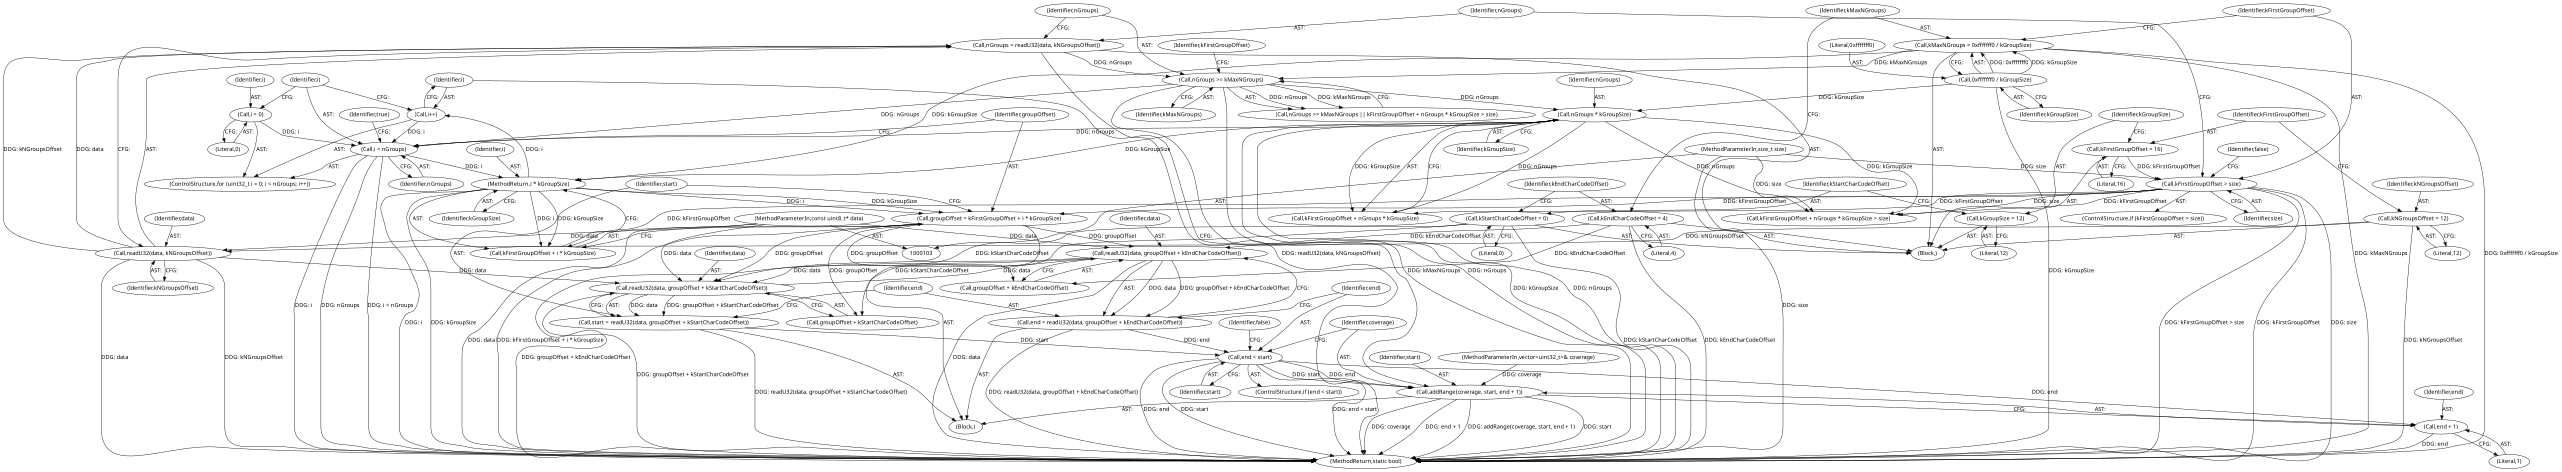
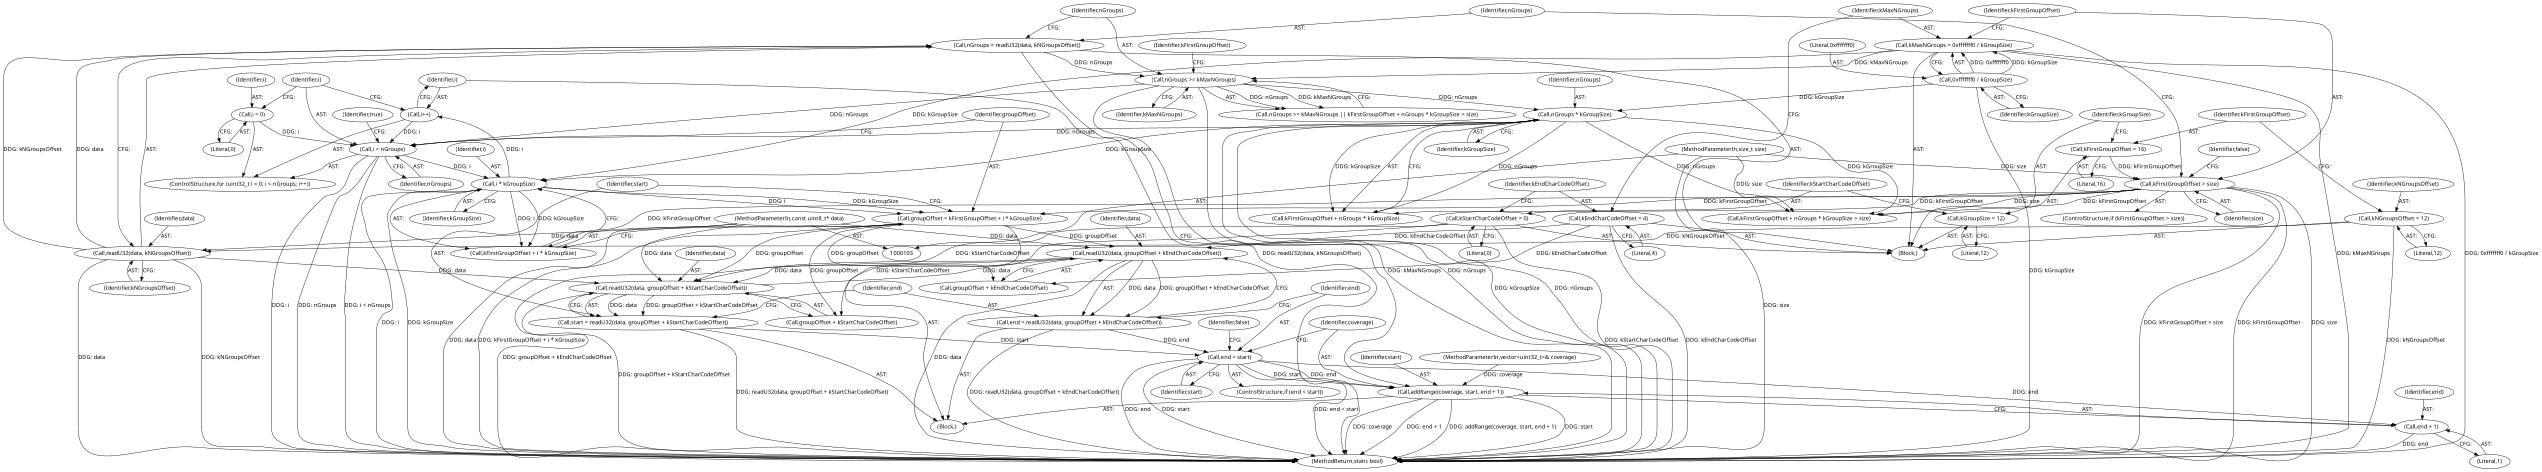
node "(MethodReturn,i * kGroupSize)": label "(MethodReturn,i * kGroupSize)" -> "(Call,i * kGroupSize)"
